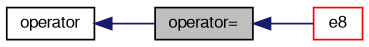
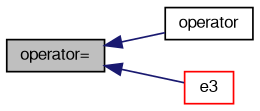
edge "operator=" -> "operator": reversed
node "e8": label "e8" -> "e3"
